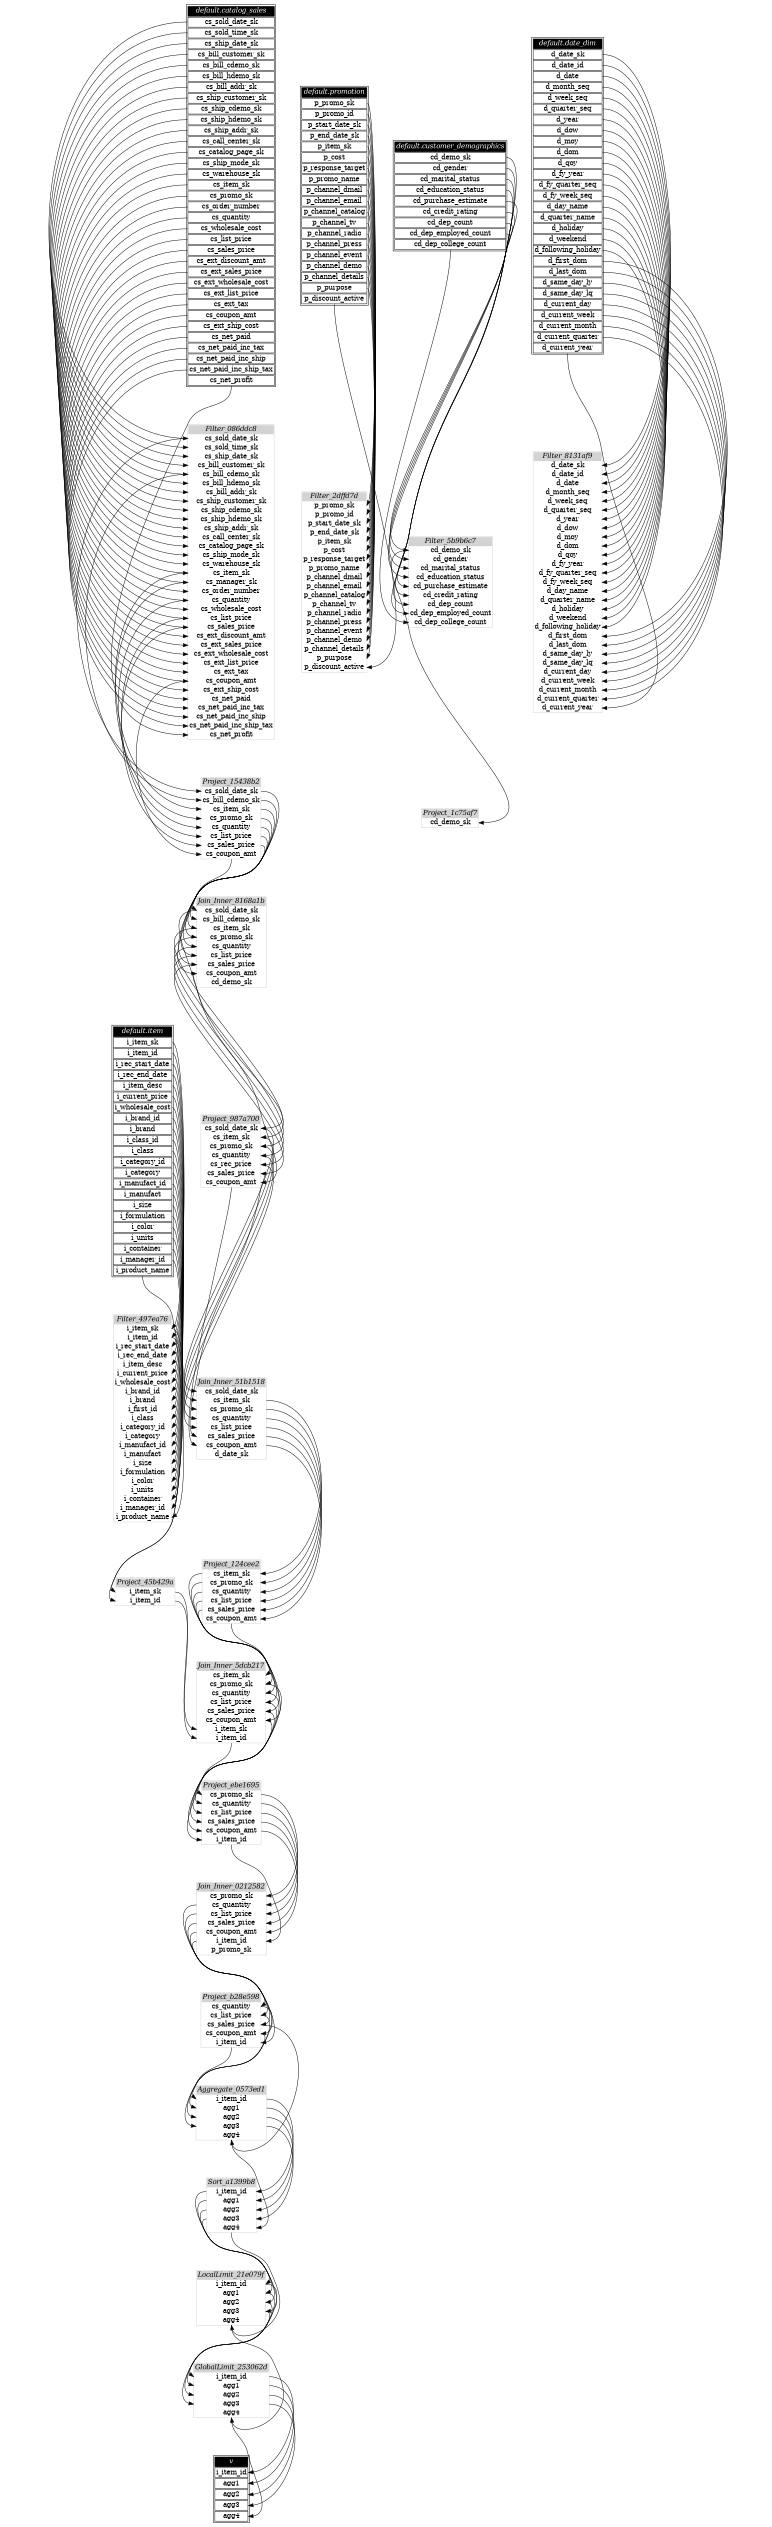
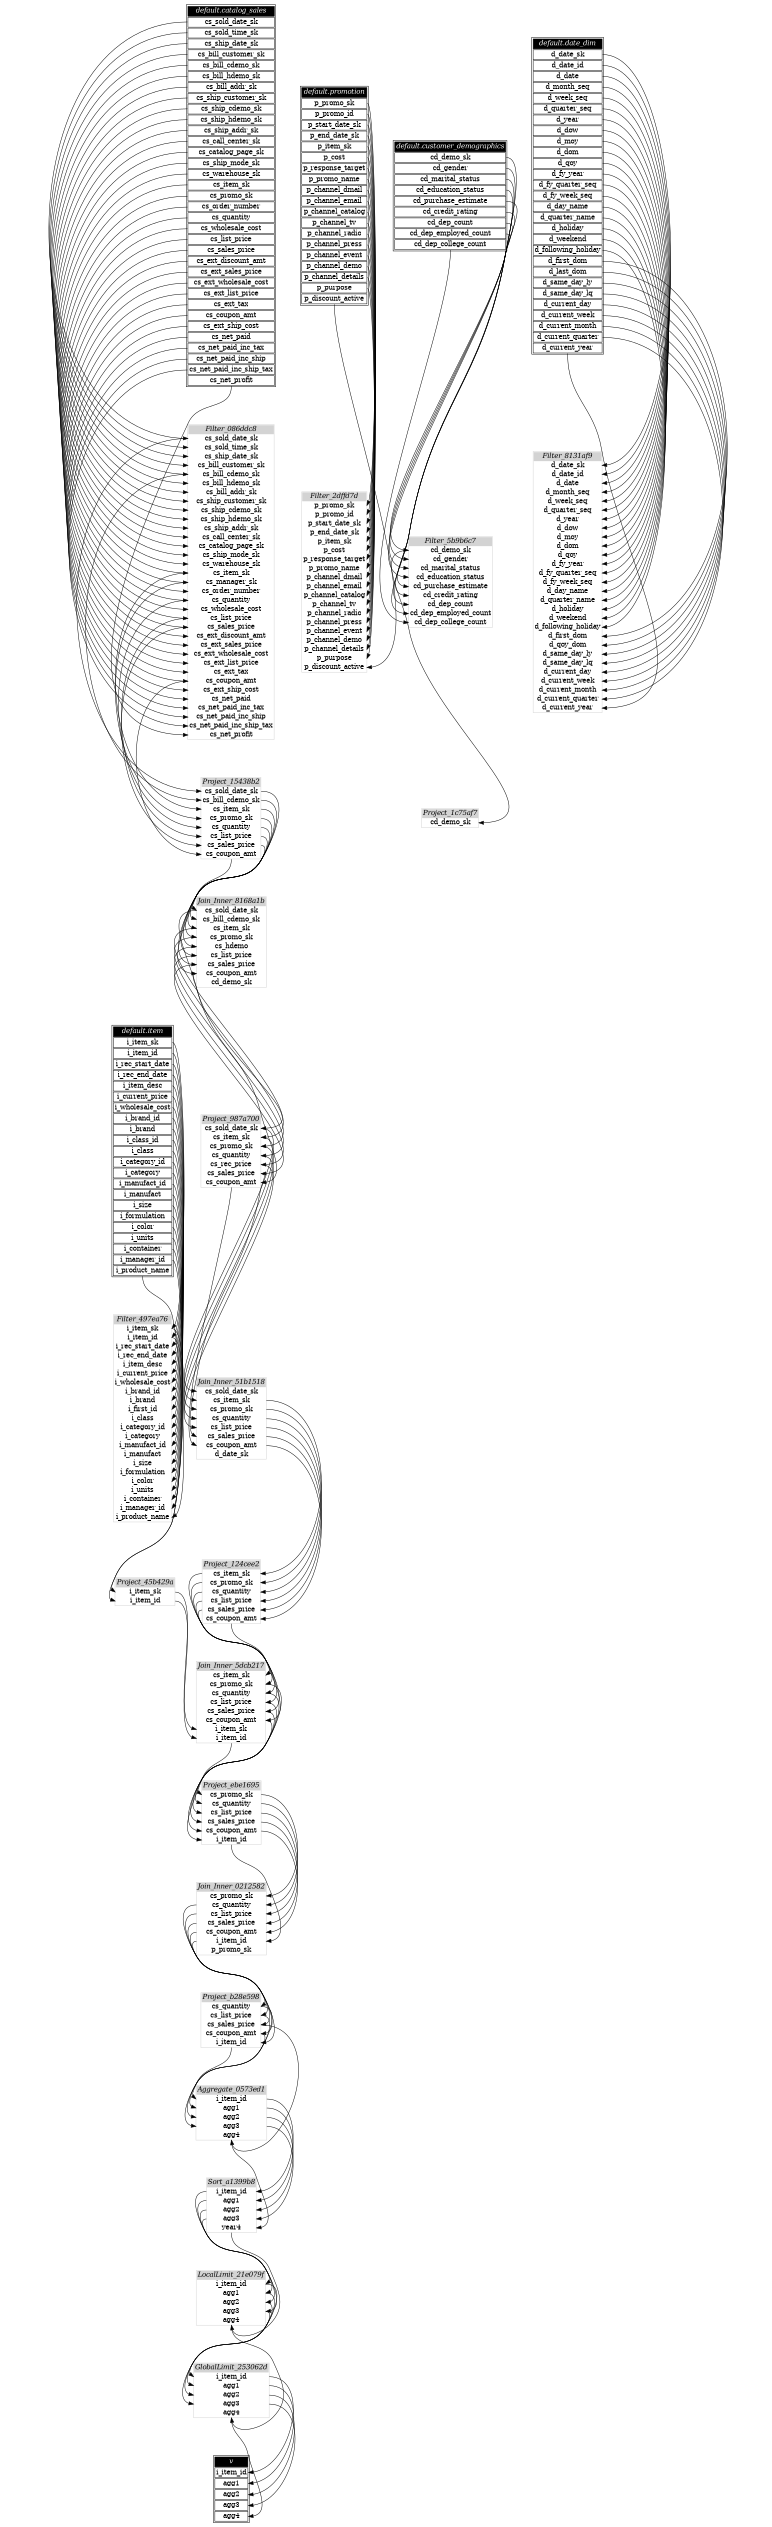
node "Filter_8131af9": text "d_last_dom" -> "d_qoy_dom"
node "Join_Inner_8168a1b": text "cs_quantity" -> "cs_hdemo"
node "Sort_a1399b8": text "agg4" -> "year4"
